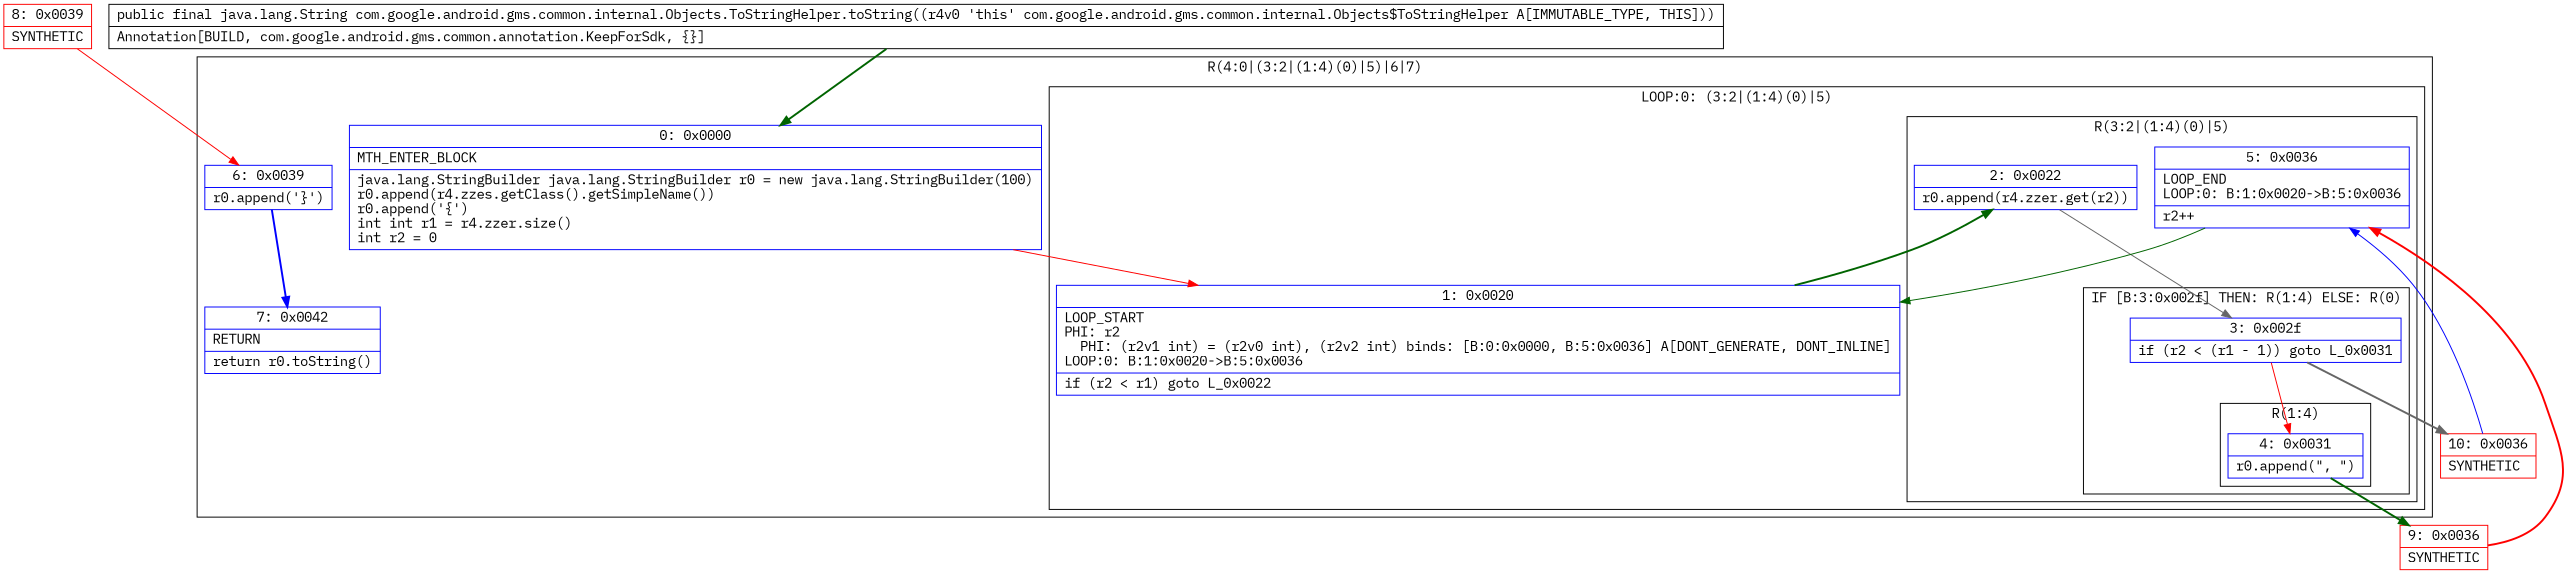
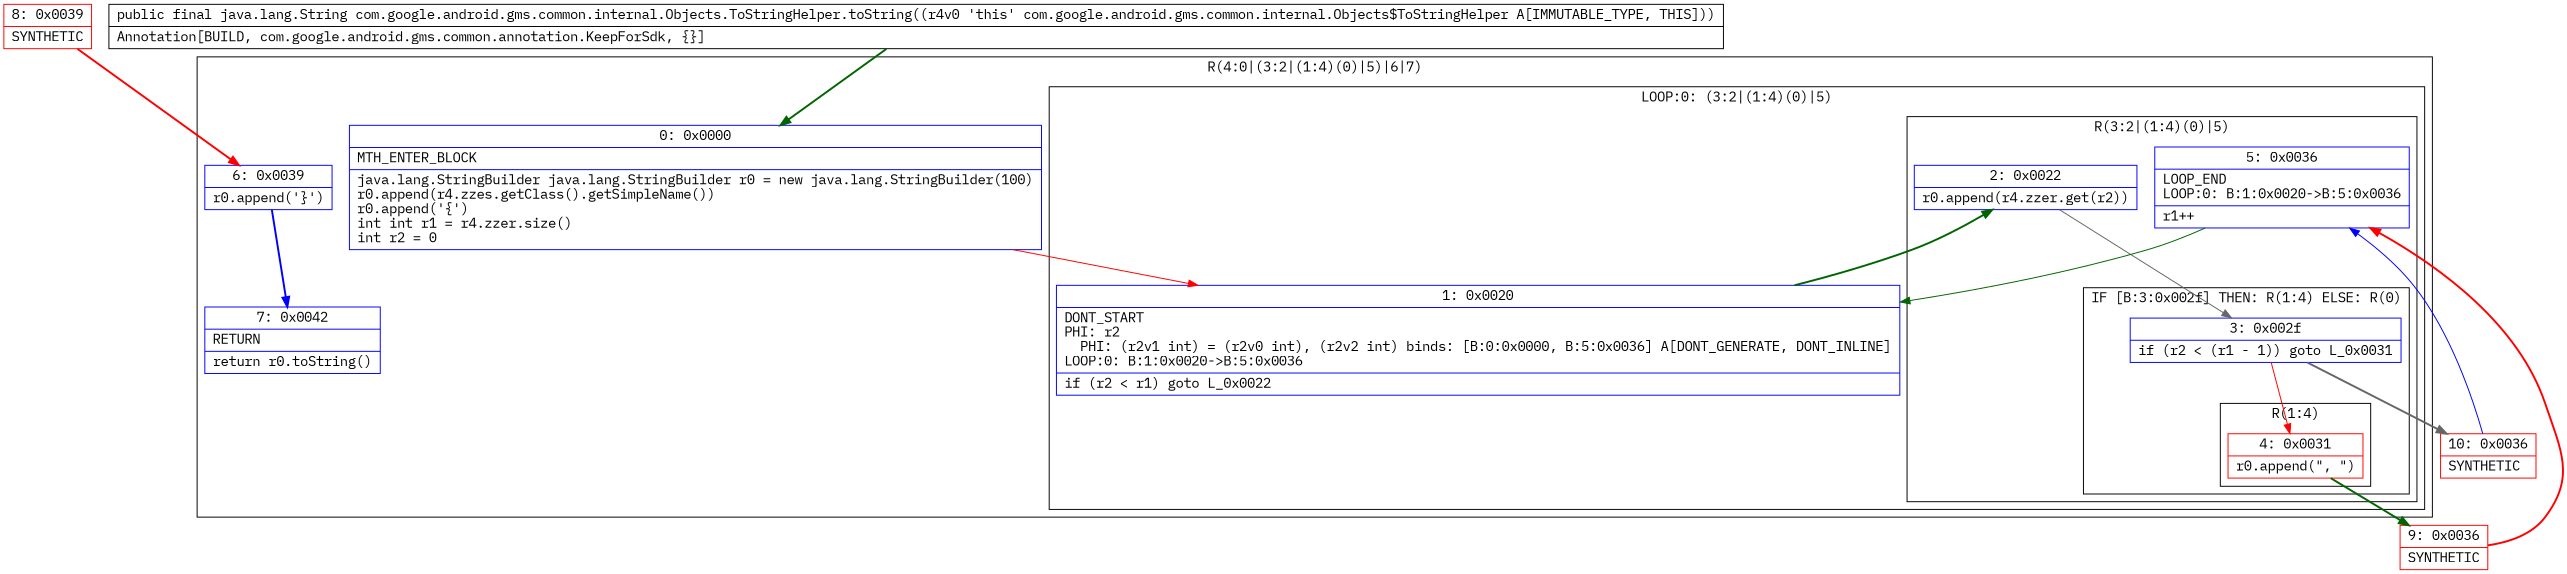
edge "8: 0x0039" -> "6: 0x0039": style solid -> bold
node "5: 0x0036": text "r2++" -> "r1++"
node "1: 0x0020": text "LOOP_START" -> "DONT_START"
node "4: 0x0031": color blue -> red
